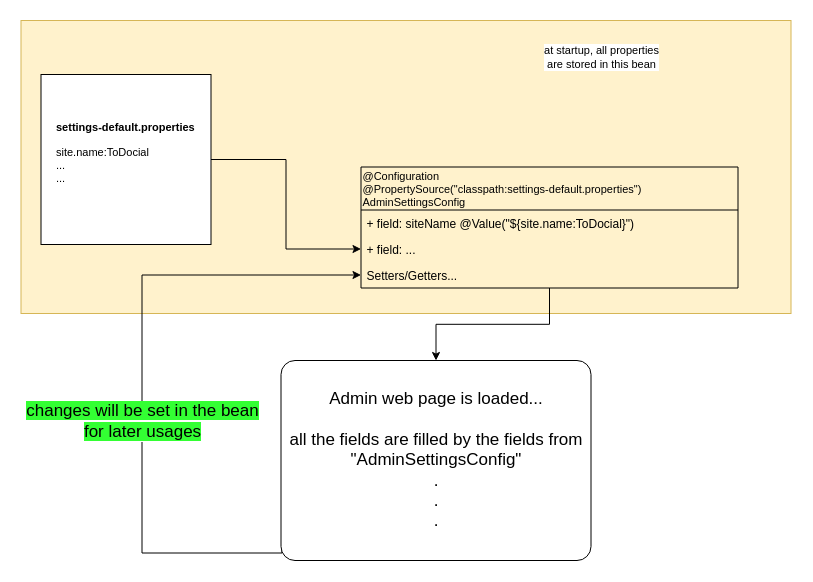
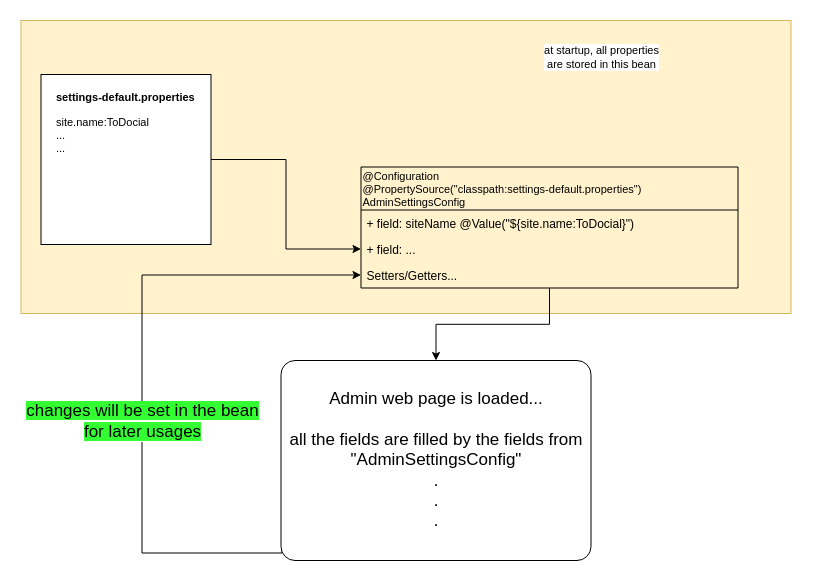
node "settings-default.propertiessite.name:ToDocial......": moved (126, 182) -> (126, 152)
